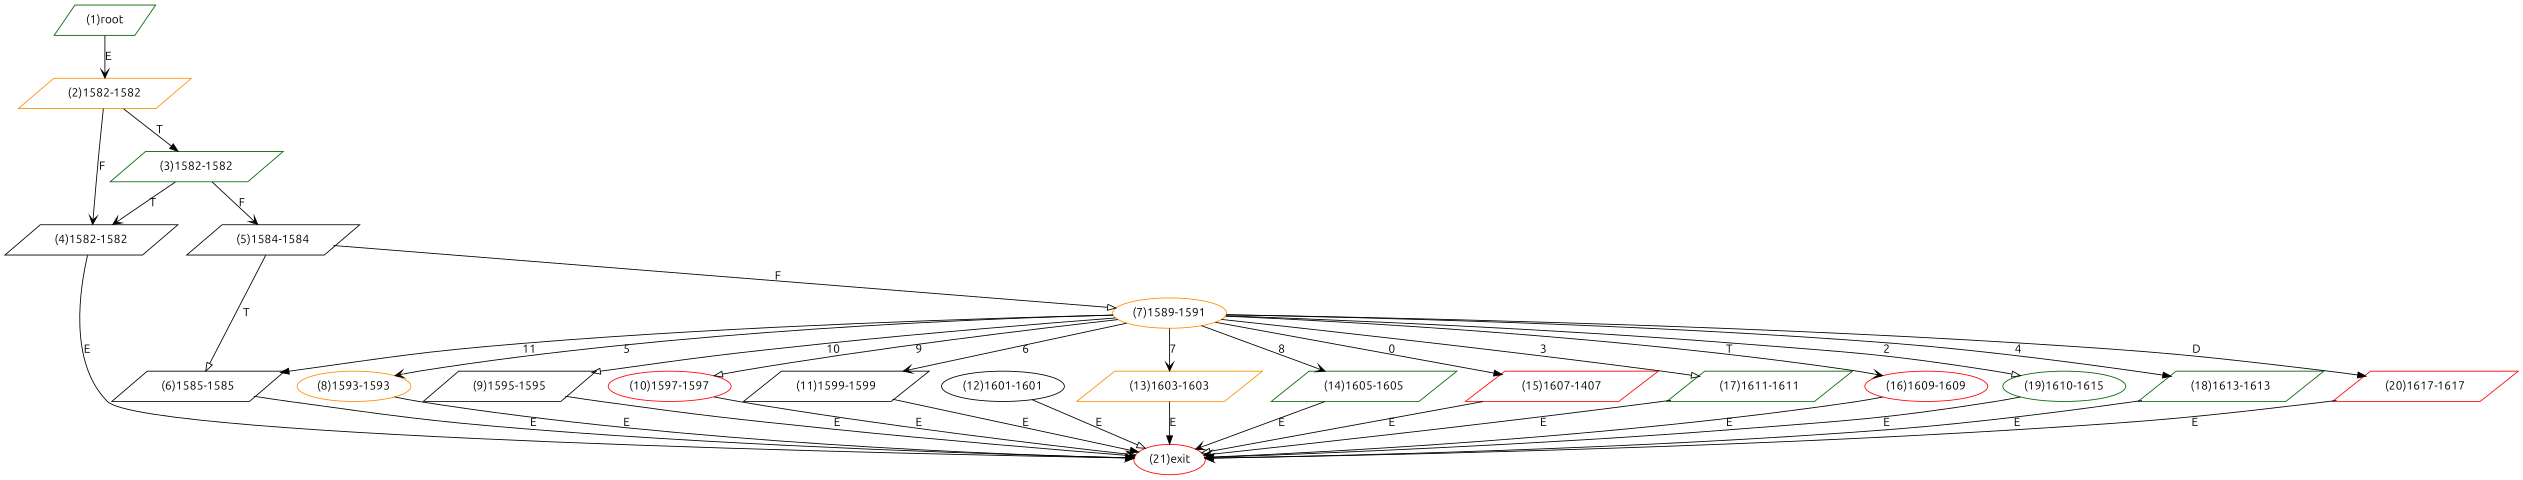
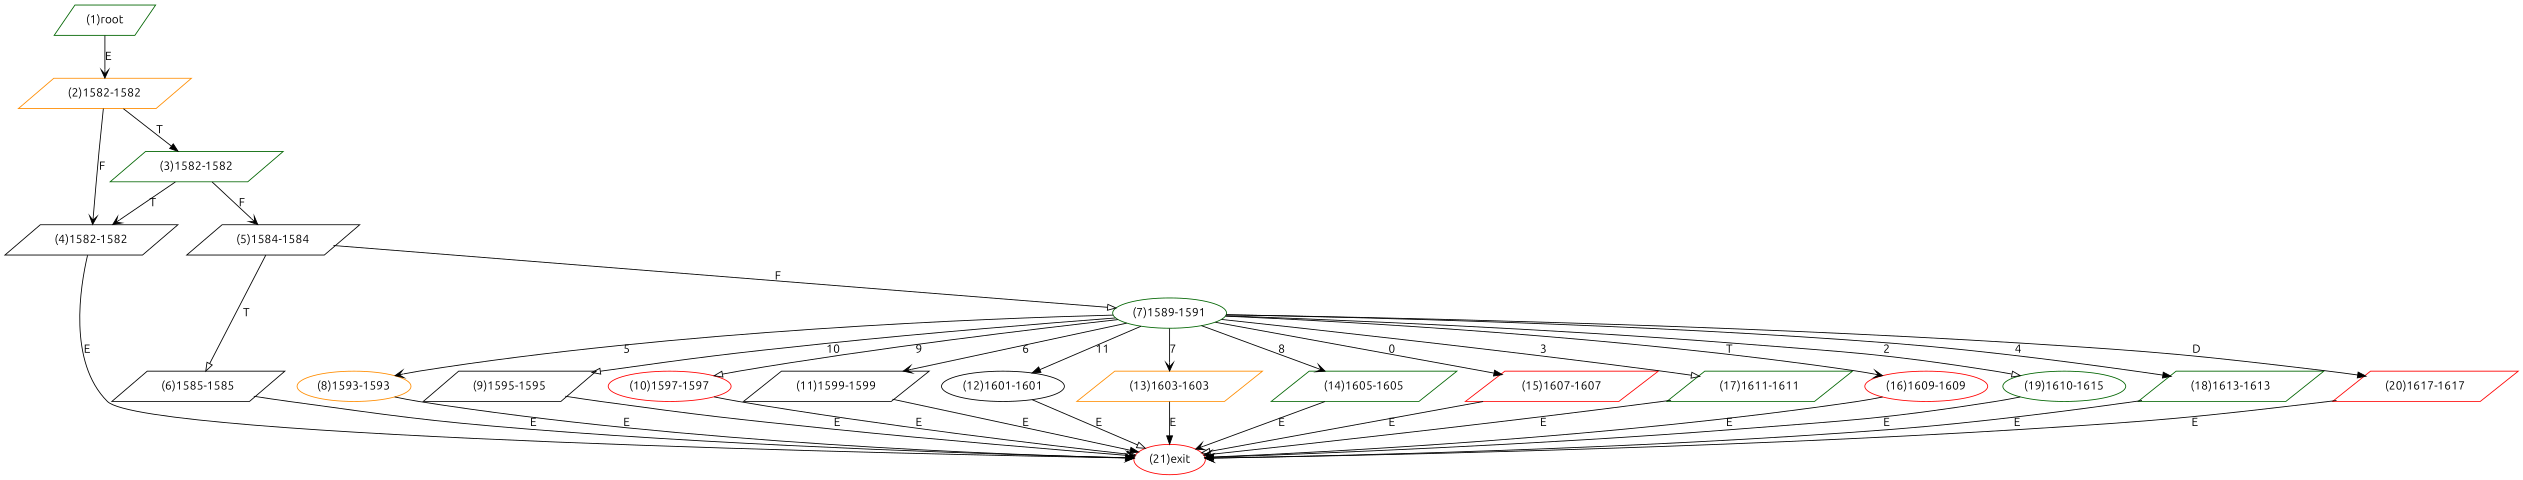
node "(7)1589-1591": color darkorange -> darkgreen
edge "(7)1589-1591" -> "(6)1585-1585": now "(7)1589-1591" -> "(12)1601-1601"
node "(15)1607-1407": label "(15)1607-1407" -> "(15)1607-1607"
